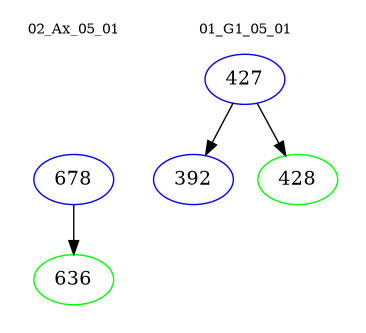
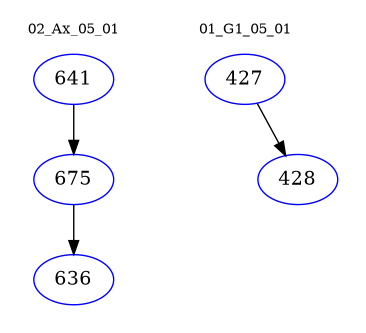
node "641": added
node "678": label "678" -> "675"
node "392": removed
node "428": color green -> blue
node "636": color green -> blue
